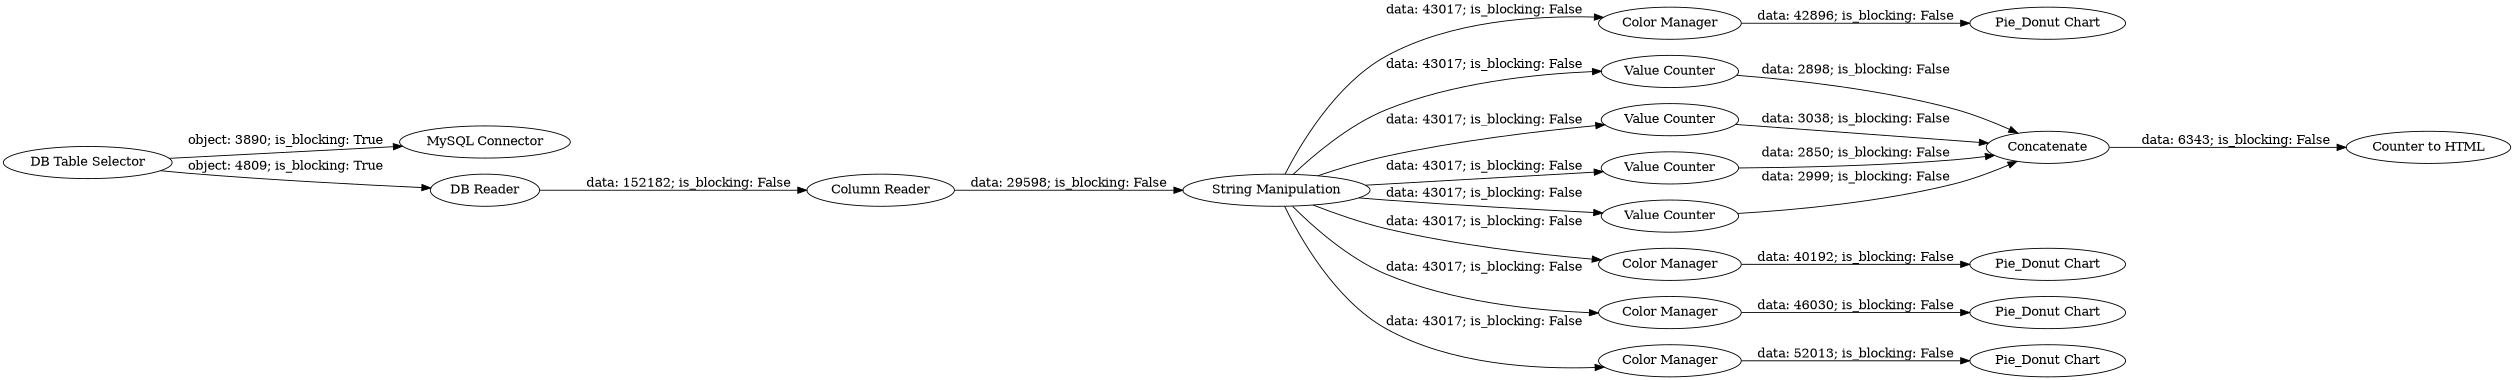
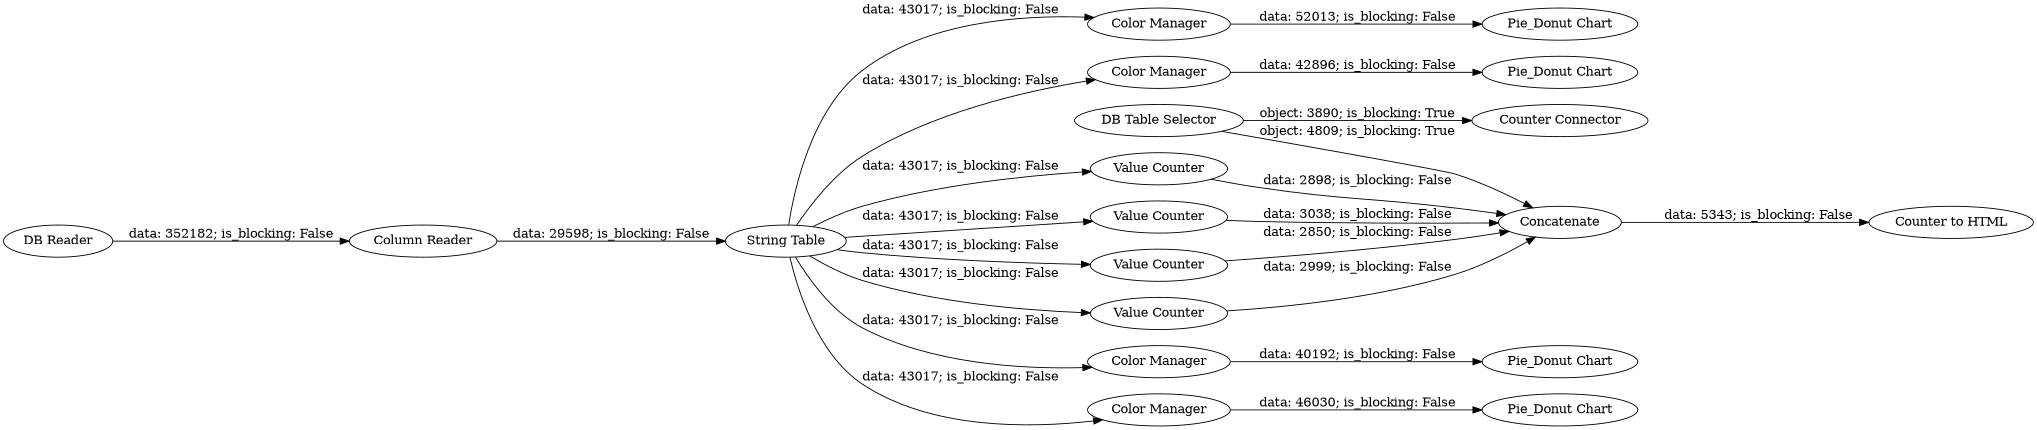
edge "Concatenate" -> "Counter to HTML": label "data: 6343; is_blocking: False" -> "data: 5343; is_blocking: False"
node "MySQL Connector": label "MySQL Connector" -> "Counter Connector"
edge "DB Table Selector" -> "DB Reader": now "DB Table Selector" -> "Concatenate"
edge "DB Reader" -> "Column Reader": label "data: 152182; is_blocking: False" -> "data: 352182; is_blocking: False"
node "String Manipulation": label "String Manipulation" -> "String Table"
